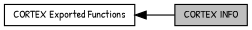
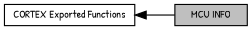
node "CORTEX INFO": label "CORTEX INFO" -> "MCU INFO"
